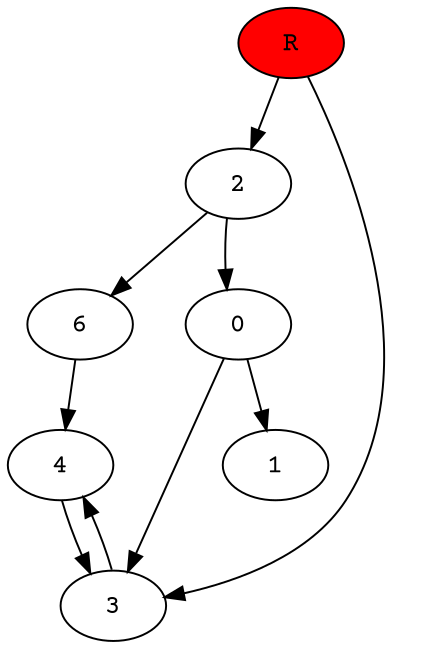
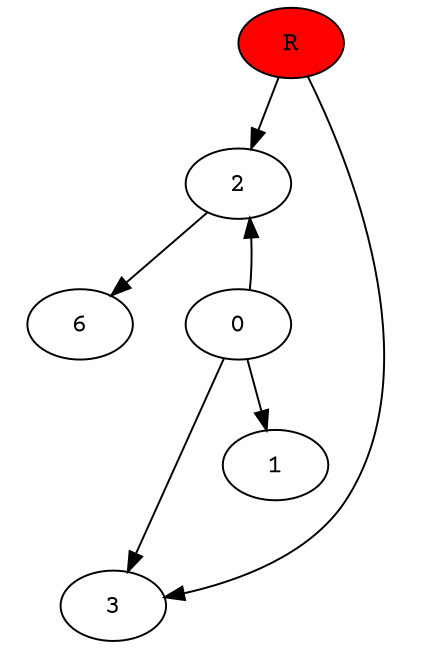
edge "2" -> "0": reversed
node "4": removed
